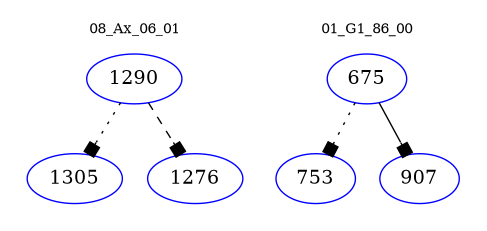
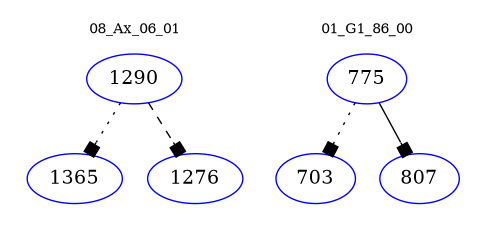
node "675": label "675" -> "775"
node "1305": label "1305" -> "1365"
node "753": label "753" -> "703"
node "907": label "907" -> "807"
